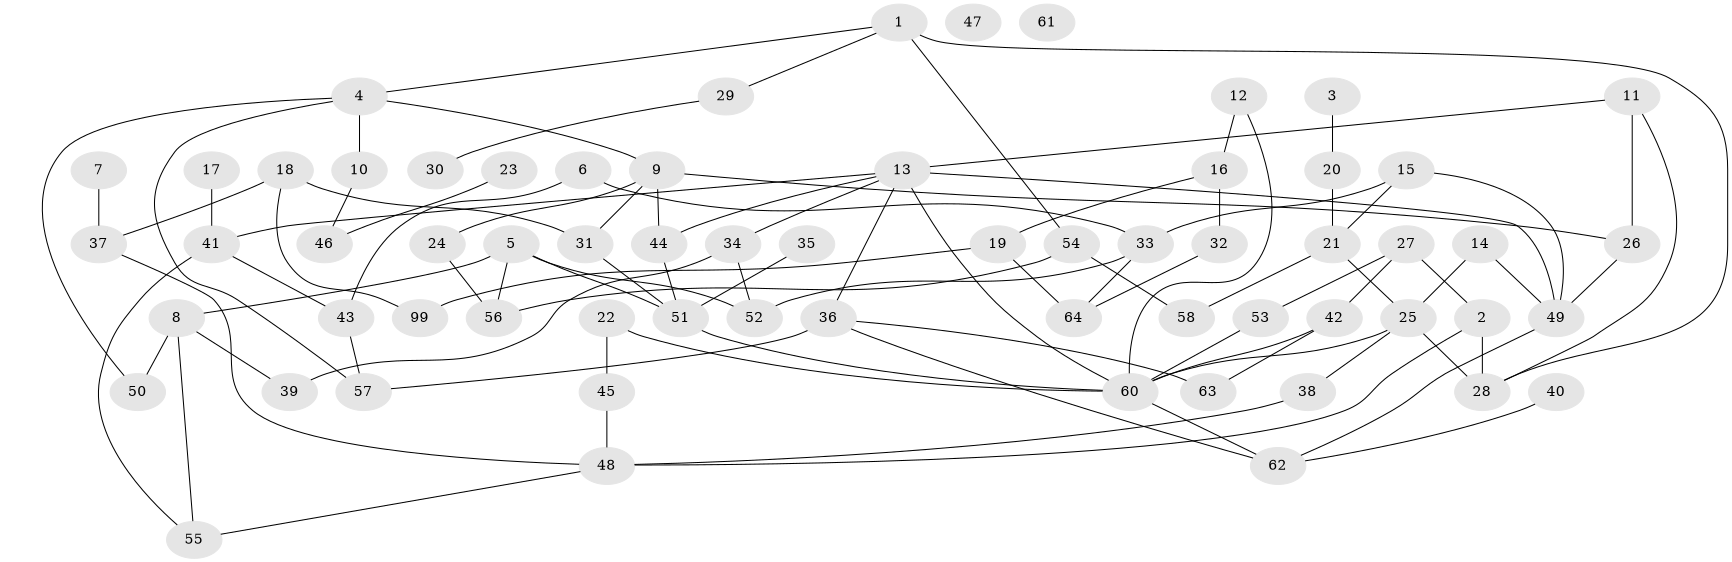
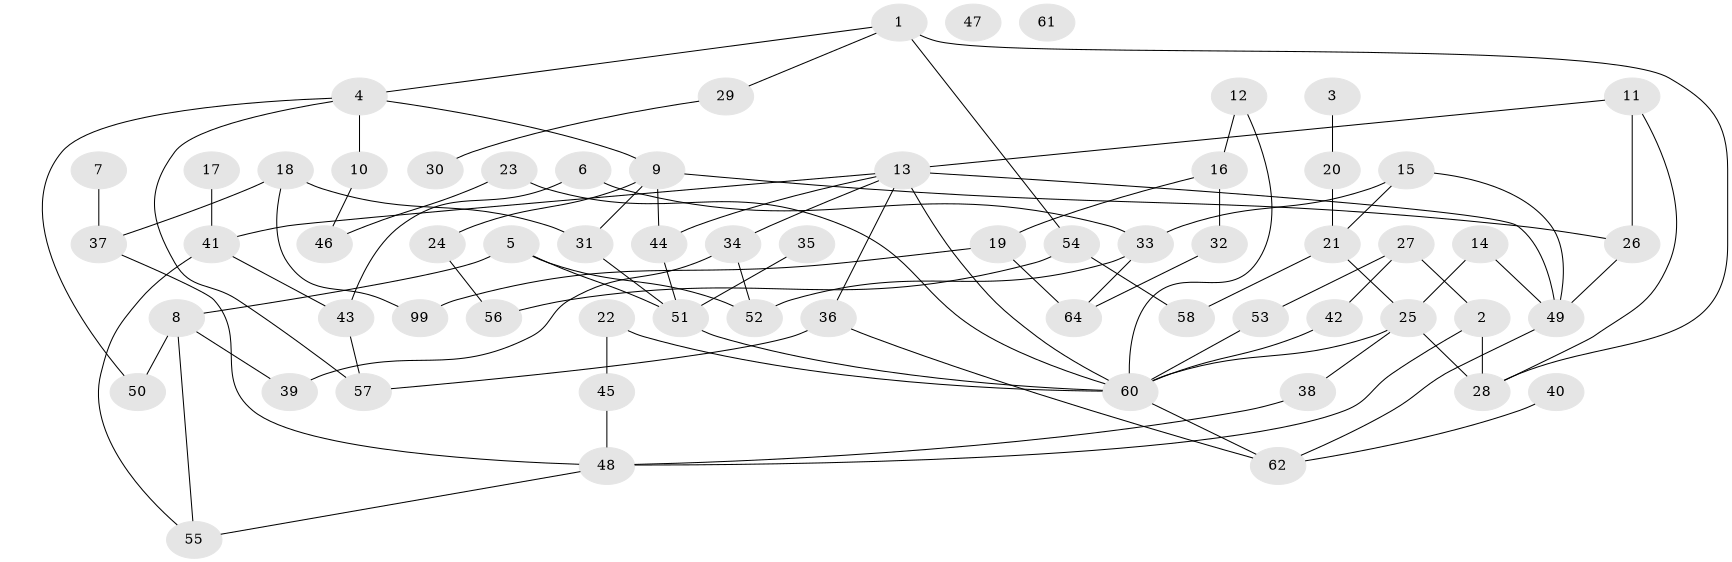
edge "23" -- "60": added
edge "5" -- "56": removed
node "63": removed
